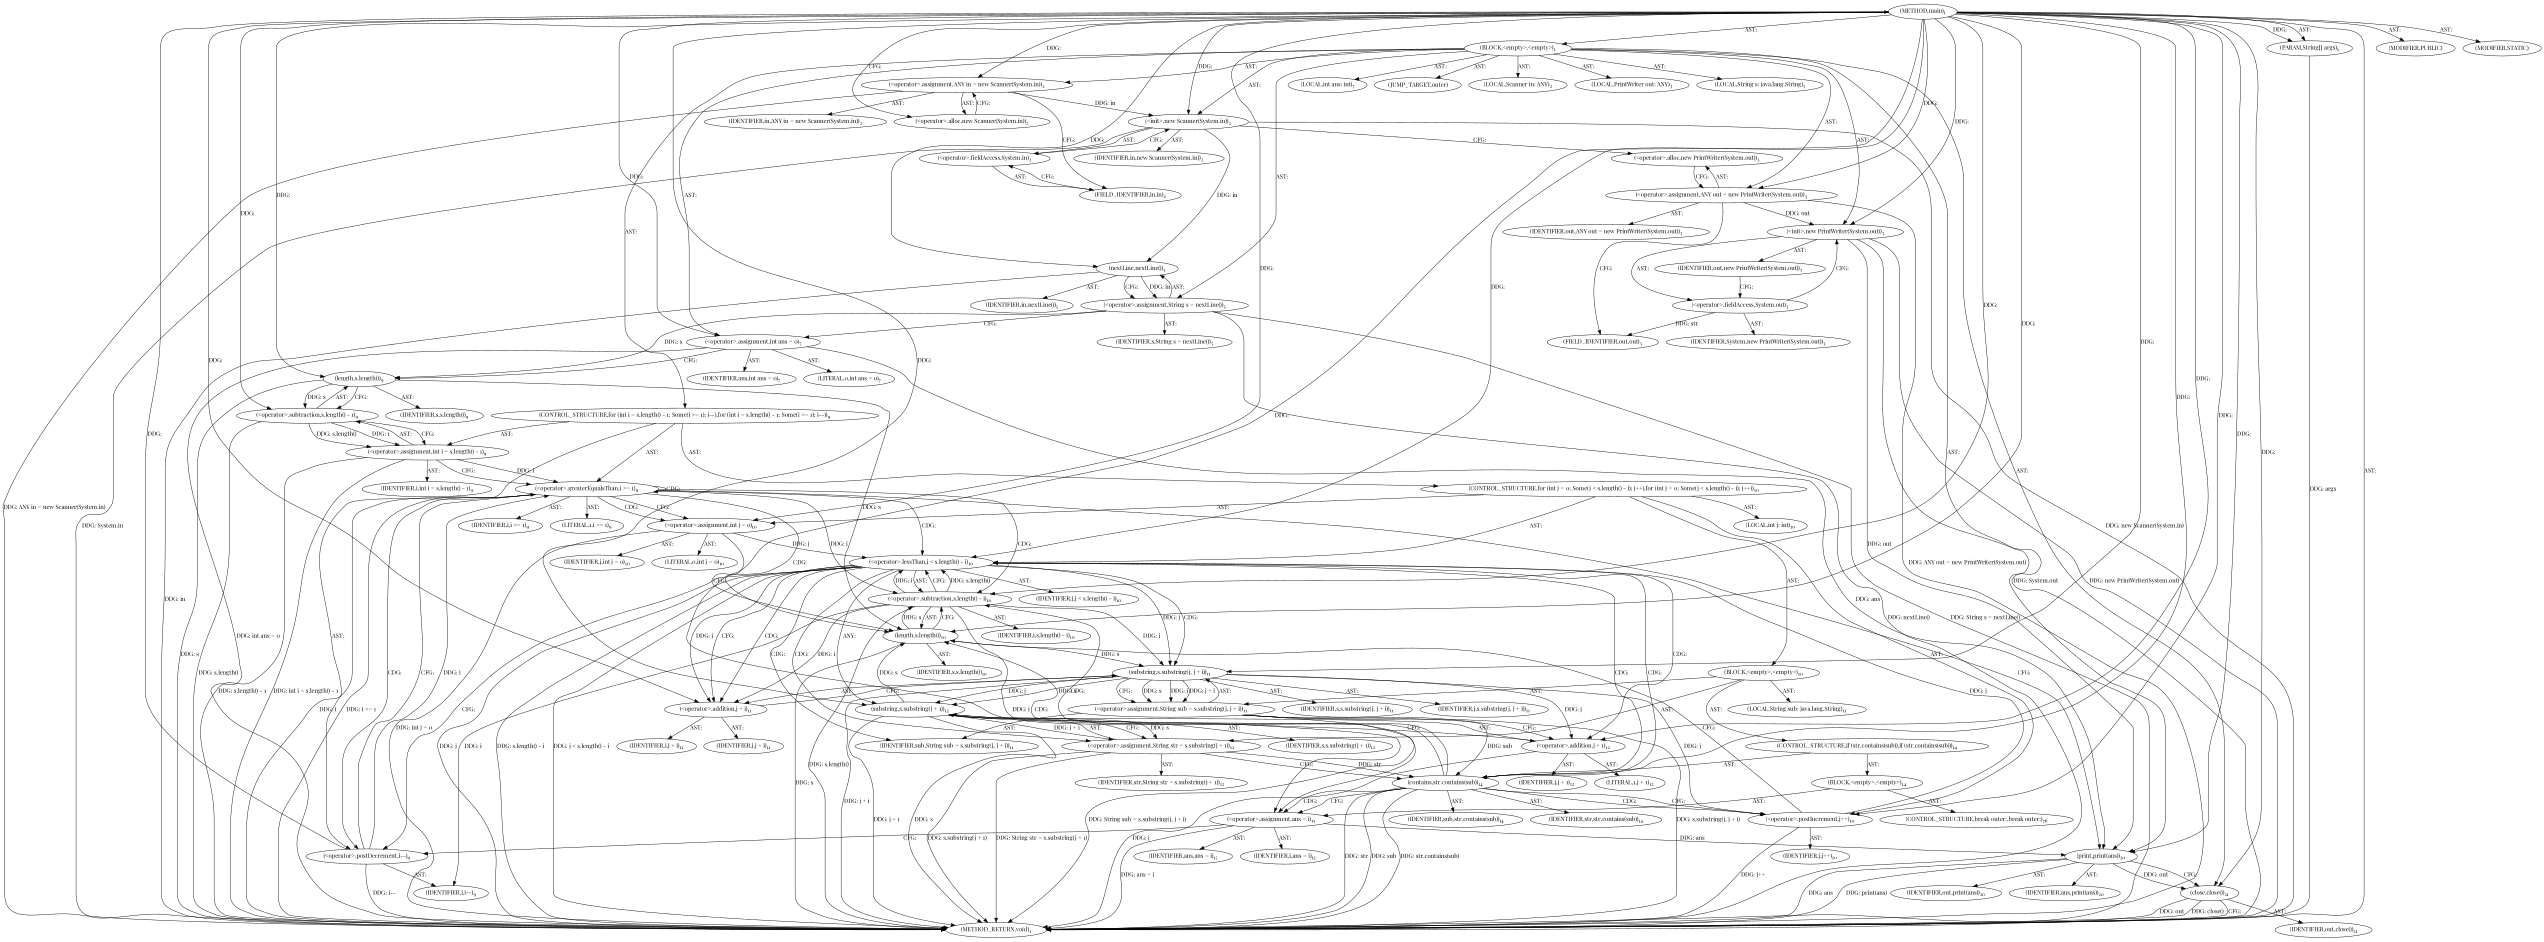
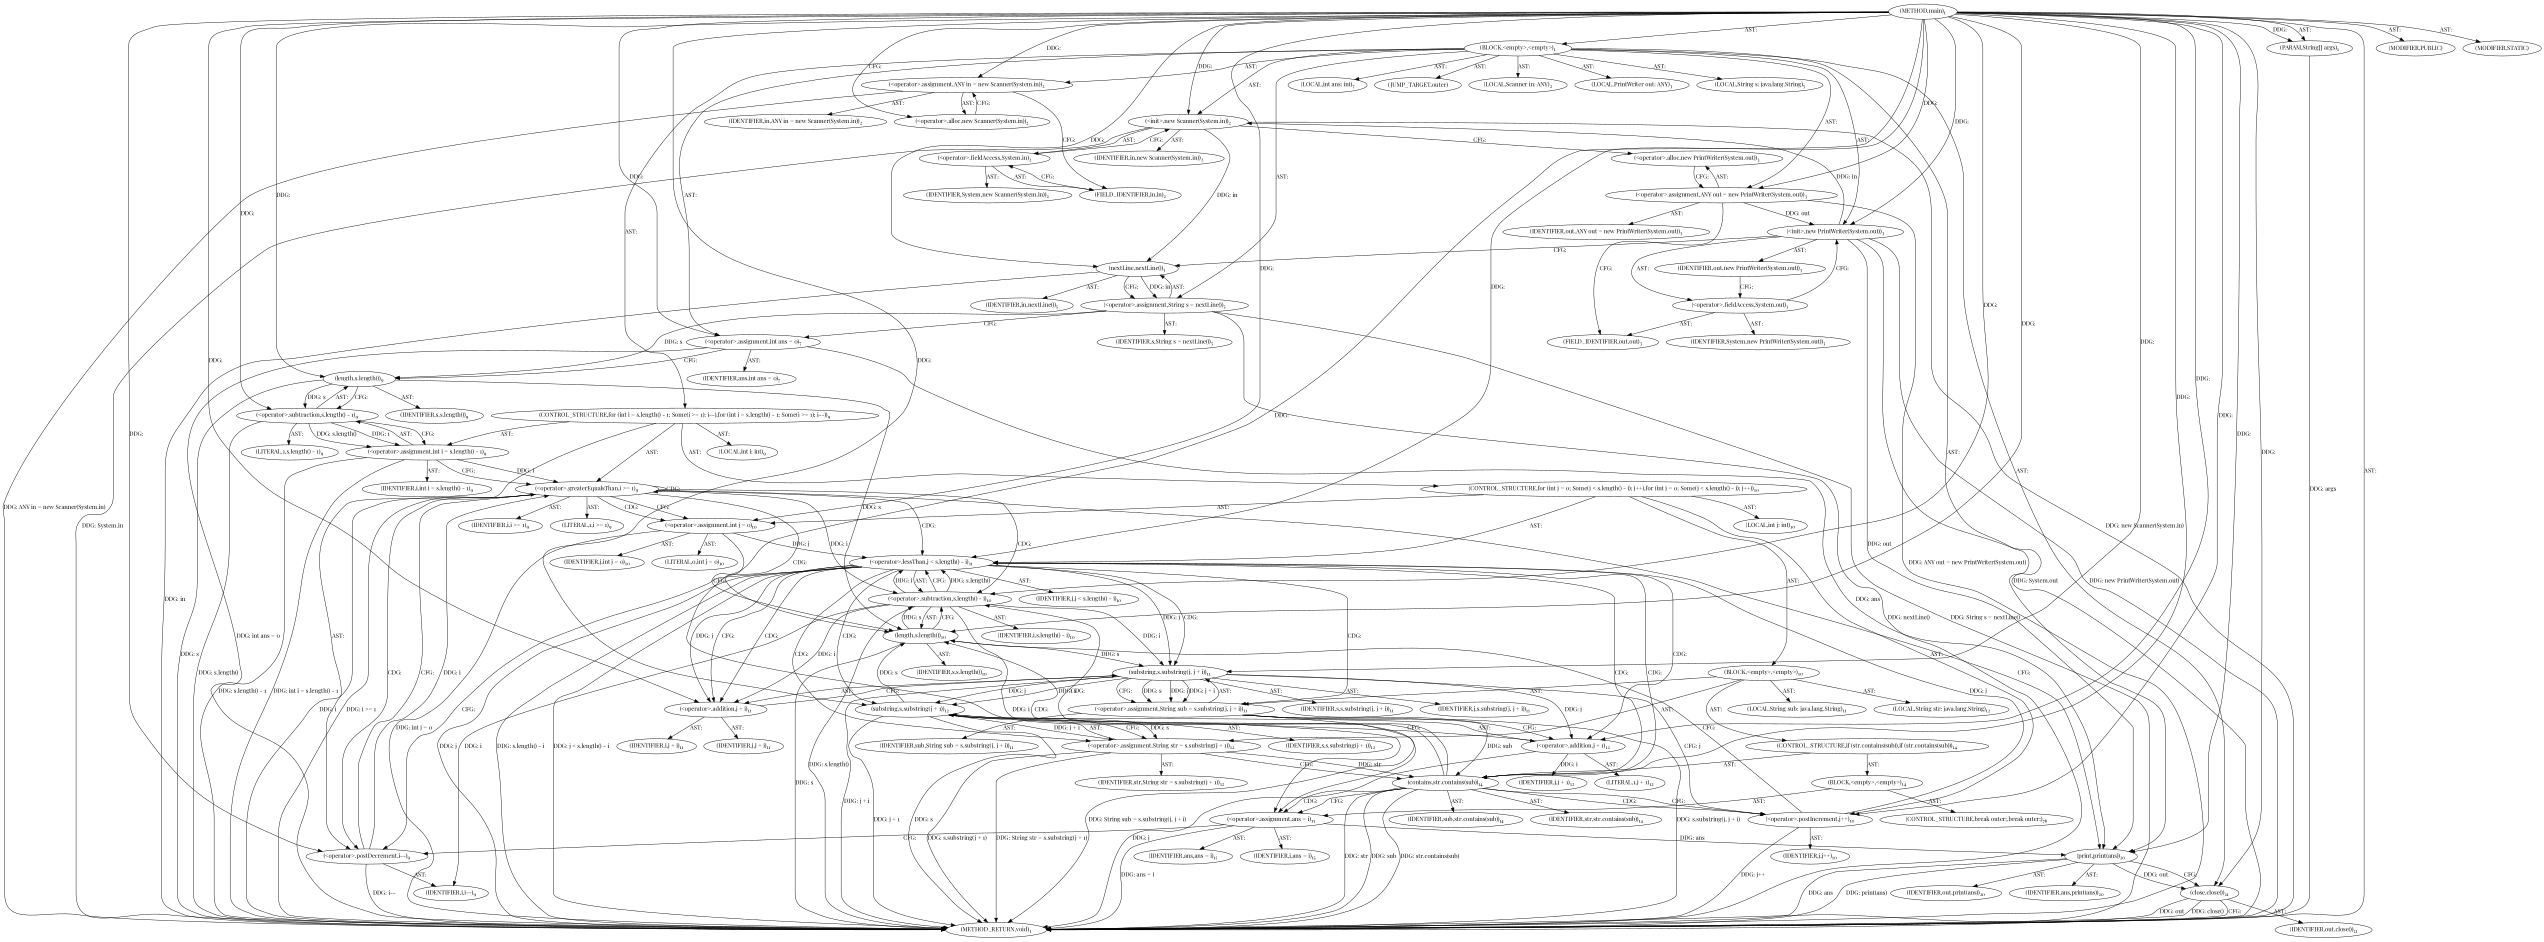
edge "(<operator>.postDecrement,i--)" -> "(METHOD,main)": reversed
edge "(<operator>.assignment,ANY in = new Scanner(System.in))" -> "(<init>,new Scanner(System.in))": now "(<init>,new PrintWriter(System.out))" -> "(<init>,new Scanner(System.in))"
node "(IDENTIFIER,System,new Scanner(System.in))": added
edge "(<init>,new PrintWriter(System.out))" -> "(nextLine,nextLine())": added, label "CFG:"
edge "(<operator>.fieldAccess,System.out)" -> "(FIELD_IDENTIFIER,out,out)": label "DDG: str" -> "AST: "
node "(LITERAL,0,int ans = 0)": removed
node "(LITERAL,1,s.length() - 1)": added
node "(LOCAL,int i: int)": added
node "(<operator>.lessThan,j < s.length() - i)": text "10" -> "11"
edge "(<operator>.lessThan,j < s.length() - i)" -> "(substring,s.substring(j + 1))": label "ANY: " -> "CDG: "
edge "(<operator>.lessThan,j < s.length() - i)" -> "(IDENTIFIER,sub,String sub = s.substring(j, j + i))": now "(<operator>.lessThan,j < s.length() - i)" -> "(<operator>.assignment,String sub = s.substring(j, j + i))"
node "(LOCAL,String str: java.lang.String)": added
edge "(substring,s.substring(j, j + i))" -> "(<operator>.postIncrement,j++)": label "DDG: j" -> "CFG: j"
edge "(<operator>.addition,j + 1)" -> "(IDENTIFIER,j,j + 1)": label "AST: " -> "DDG: i"
